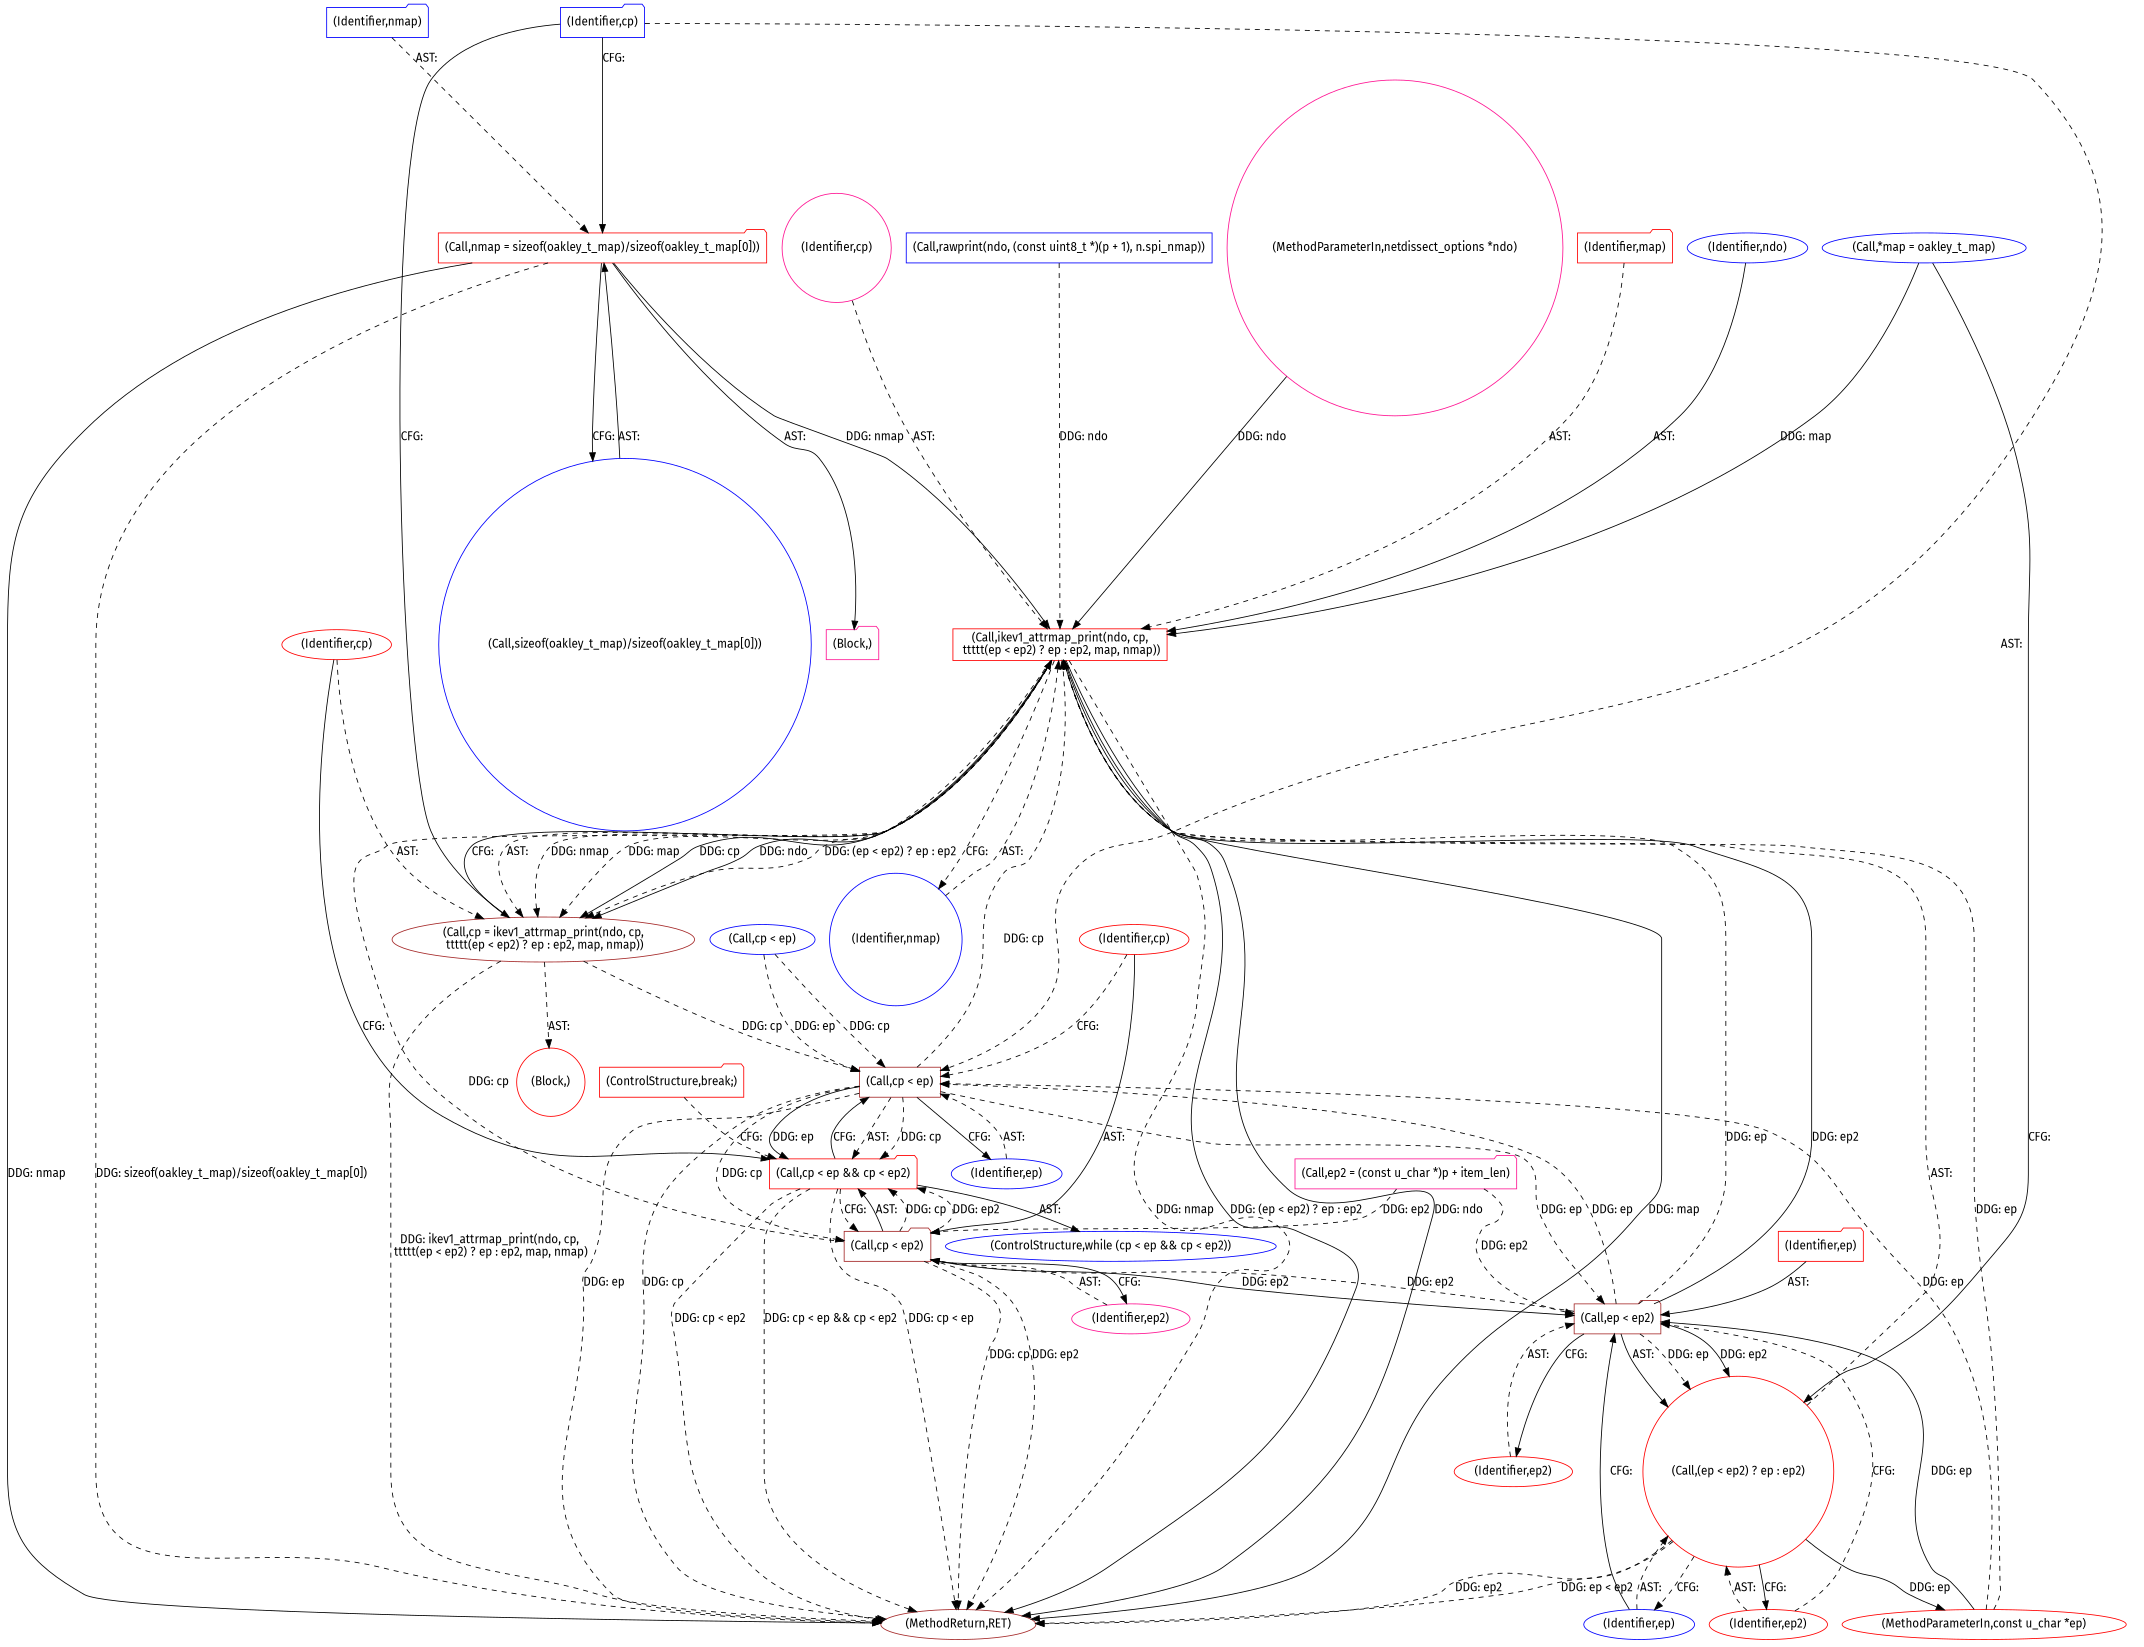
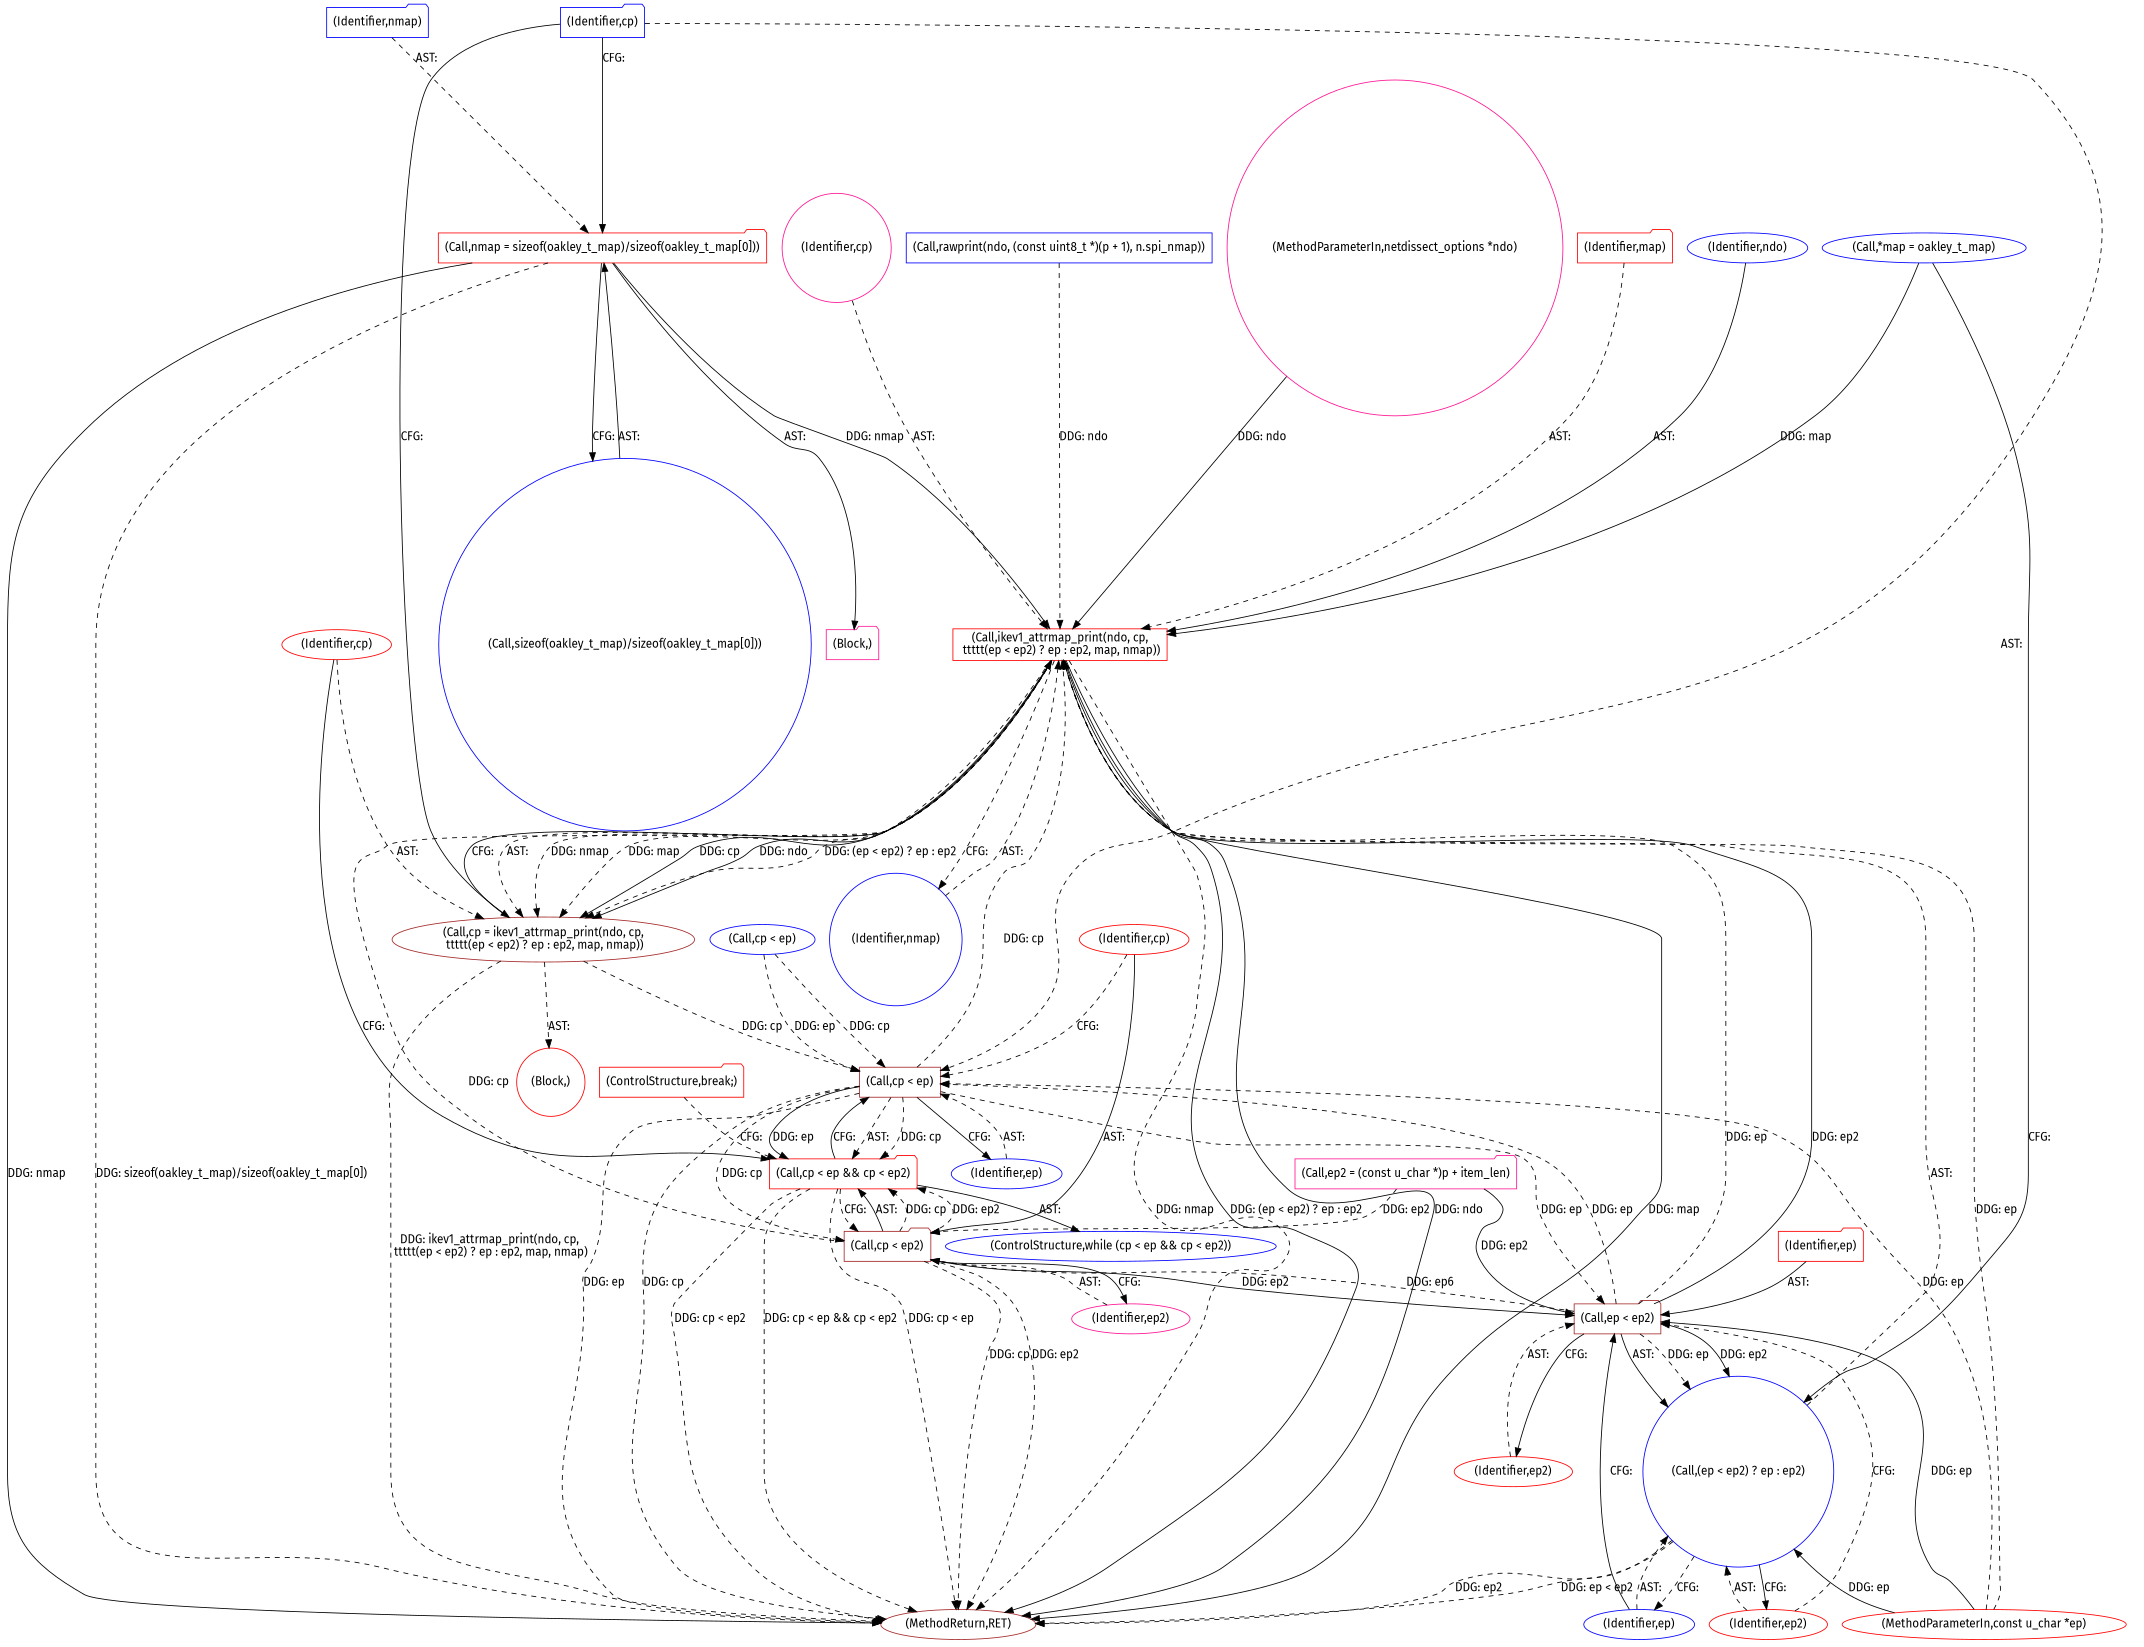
edge "(Call,ep2 = (const u_char *)p + item_len)" -> "(Call,ep < ep2)": style dashed -> solid
edge "(Call,ep < ep2)" -> "(Call,cp < ep2)": label "DDG: ep2" -> "DDG: ep6"
node "(Call,(ep < ep2) ? ep : ep2)": color red -> blue
edge "(Call,(ep < ep2) ? ep : ep2)" -> "(MethodParameterIn,const u_char *ep)": reversed
